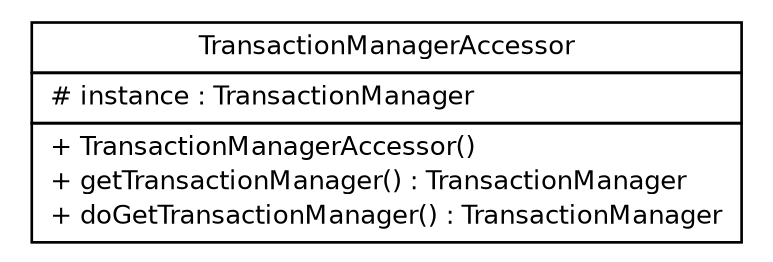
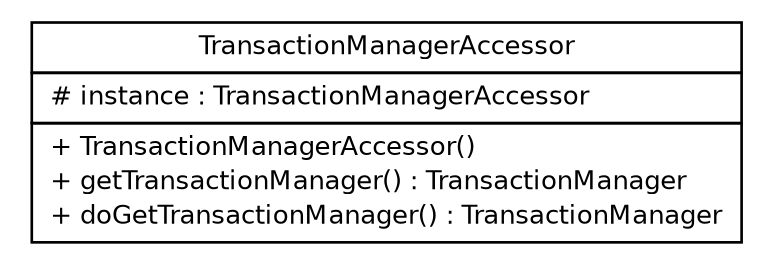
node "TransactionManagerAccessor": text "# instance : TransactionManager" -> "# instance : TransactionManagerAccessor"
